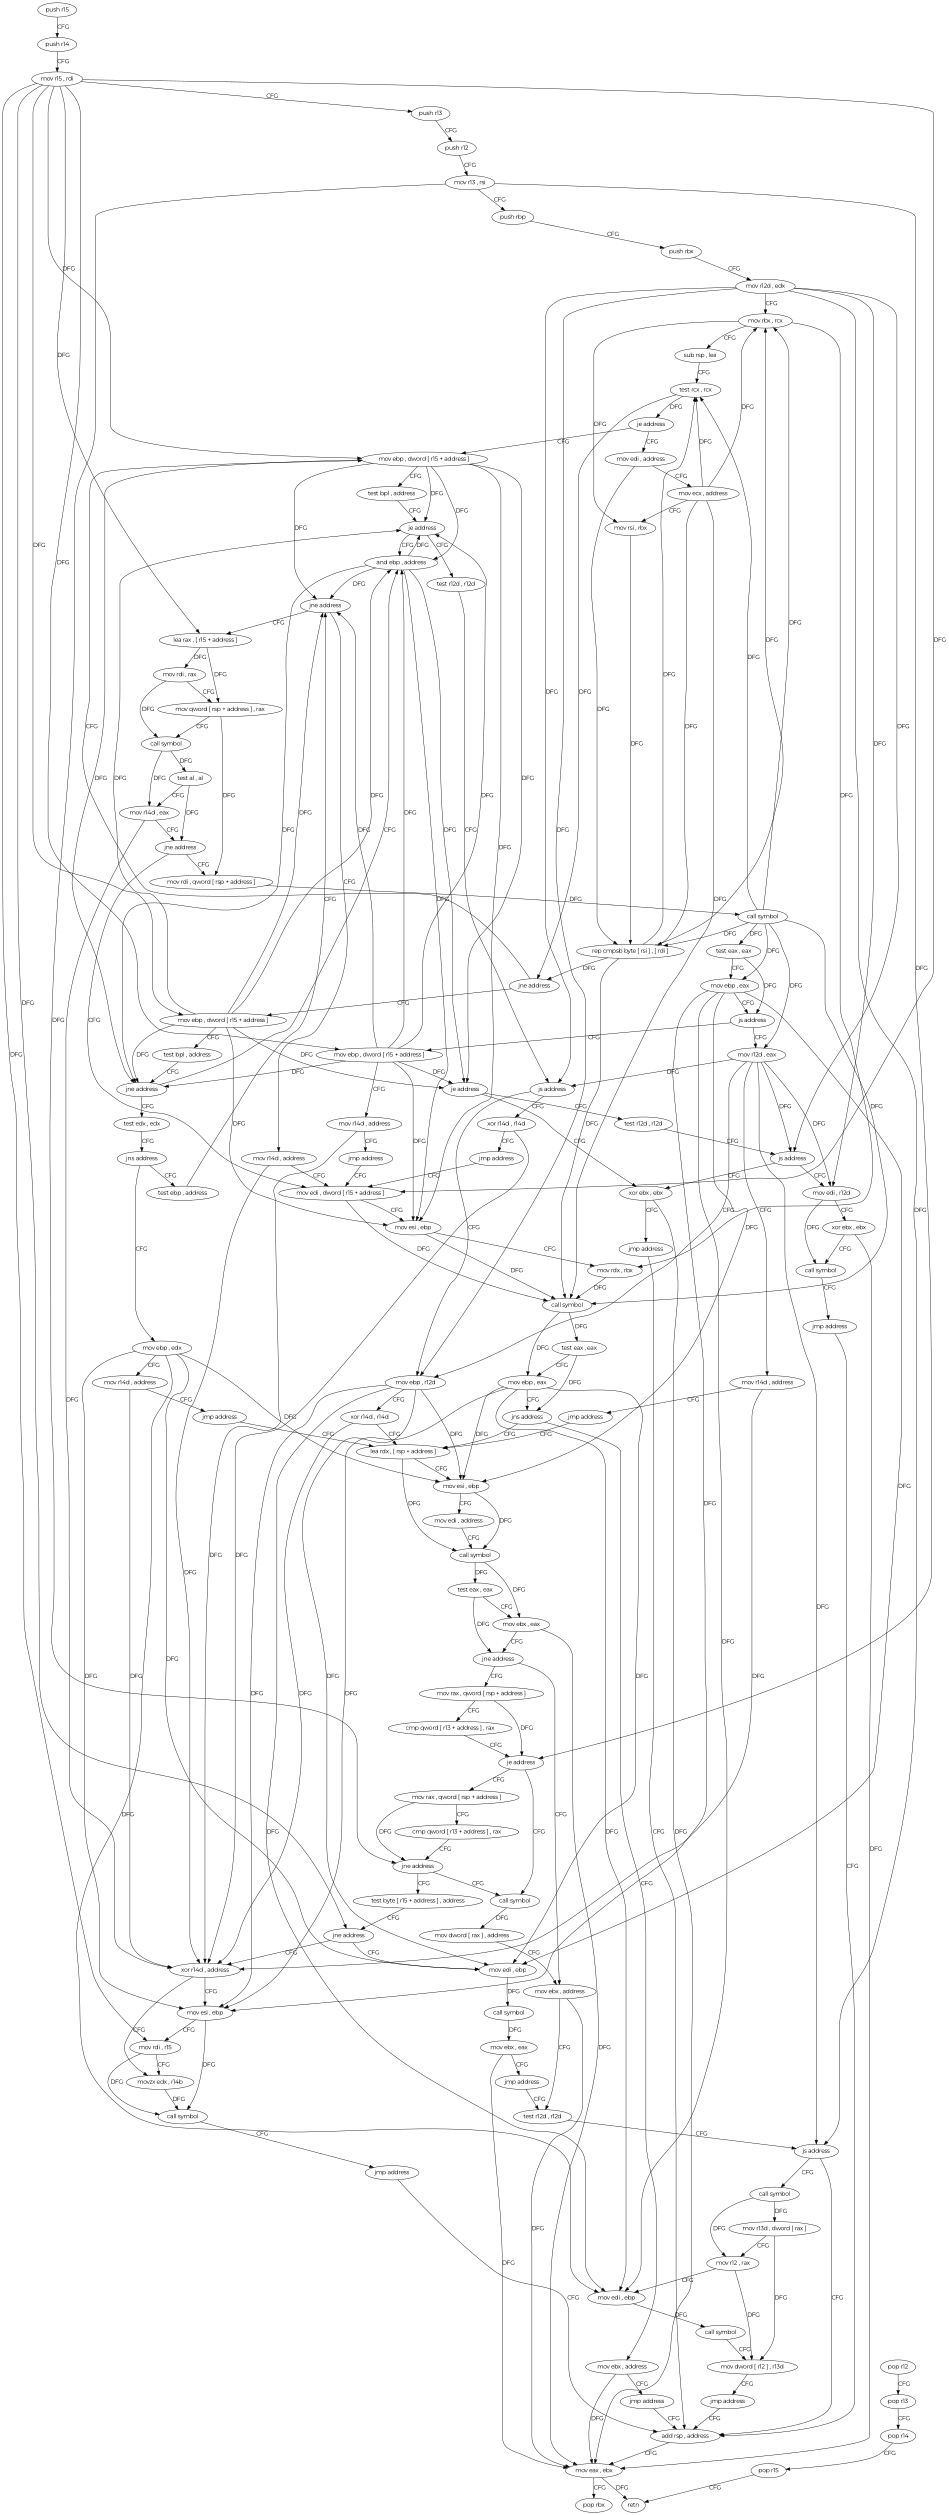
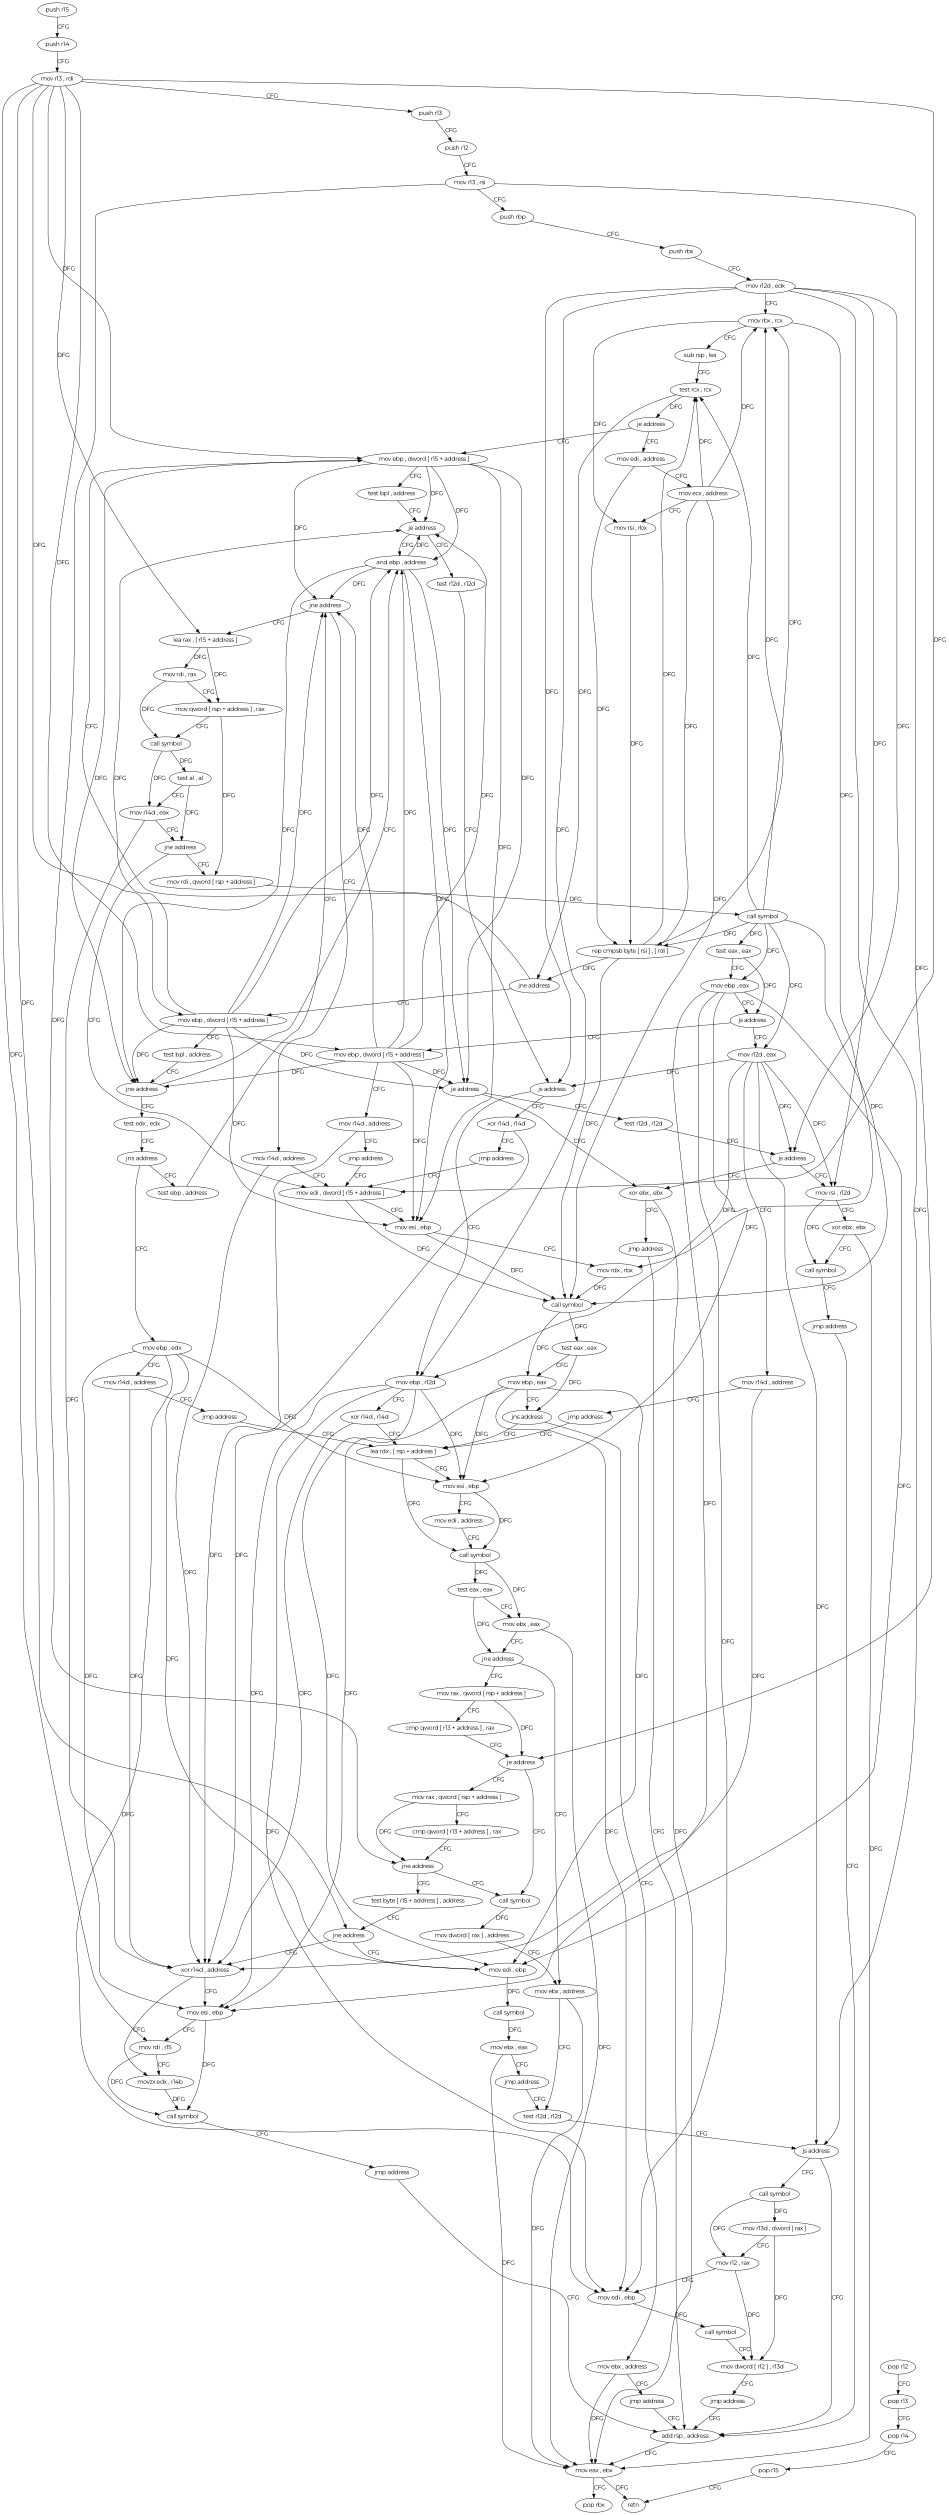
node "mov r15 , rdi": label "mov r15 , rdi" -> "mov r13 , rdi"
node "mov edi , r12d": label "mov edi , r12d" -> "mov rsi , r12d"
edge "mov r12d , eax" -> "mov ebp , r12d": label "CFG" -> "DFG"
